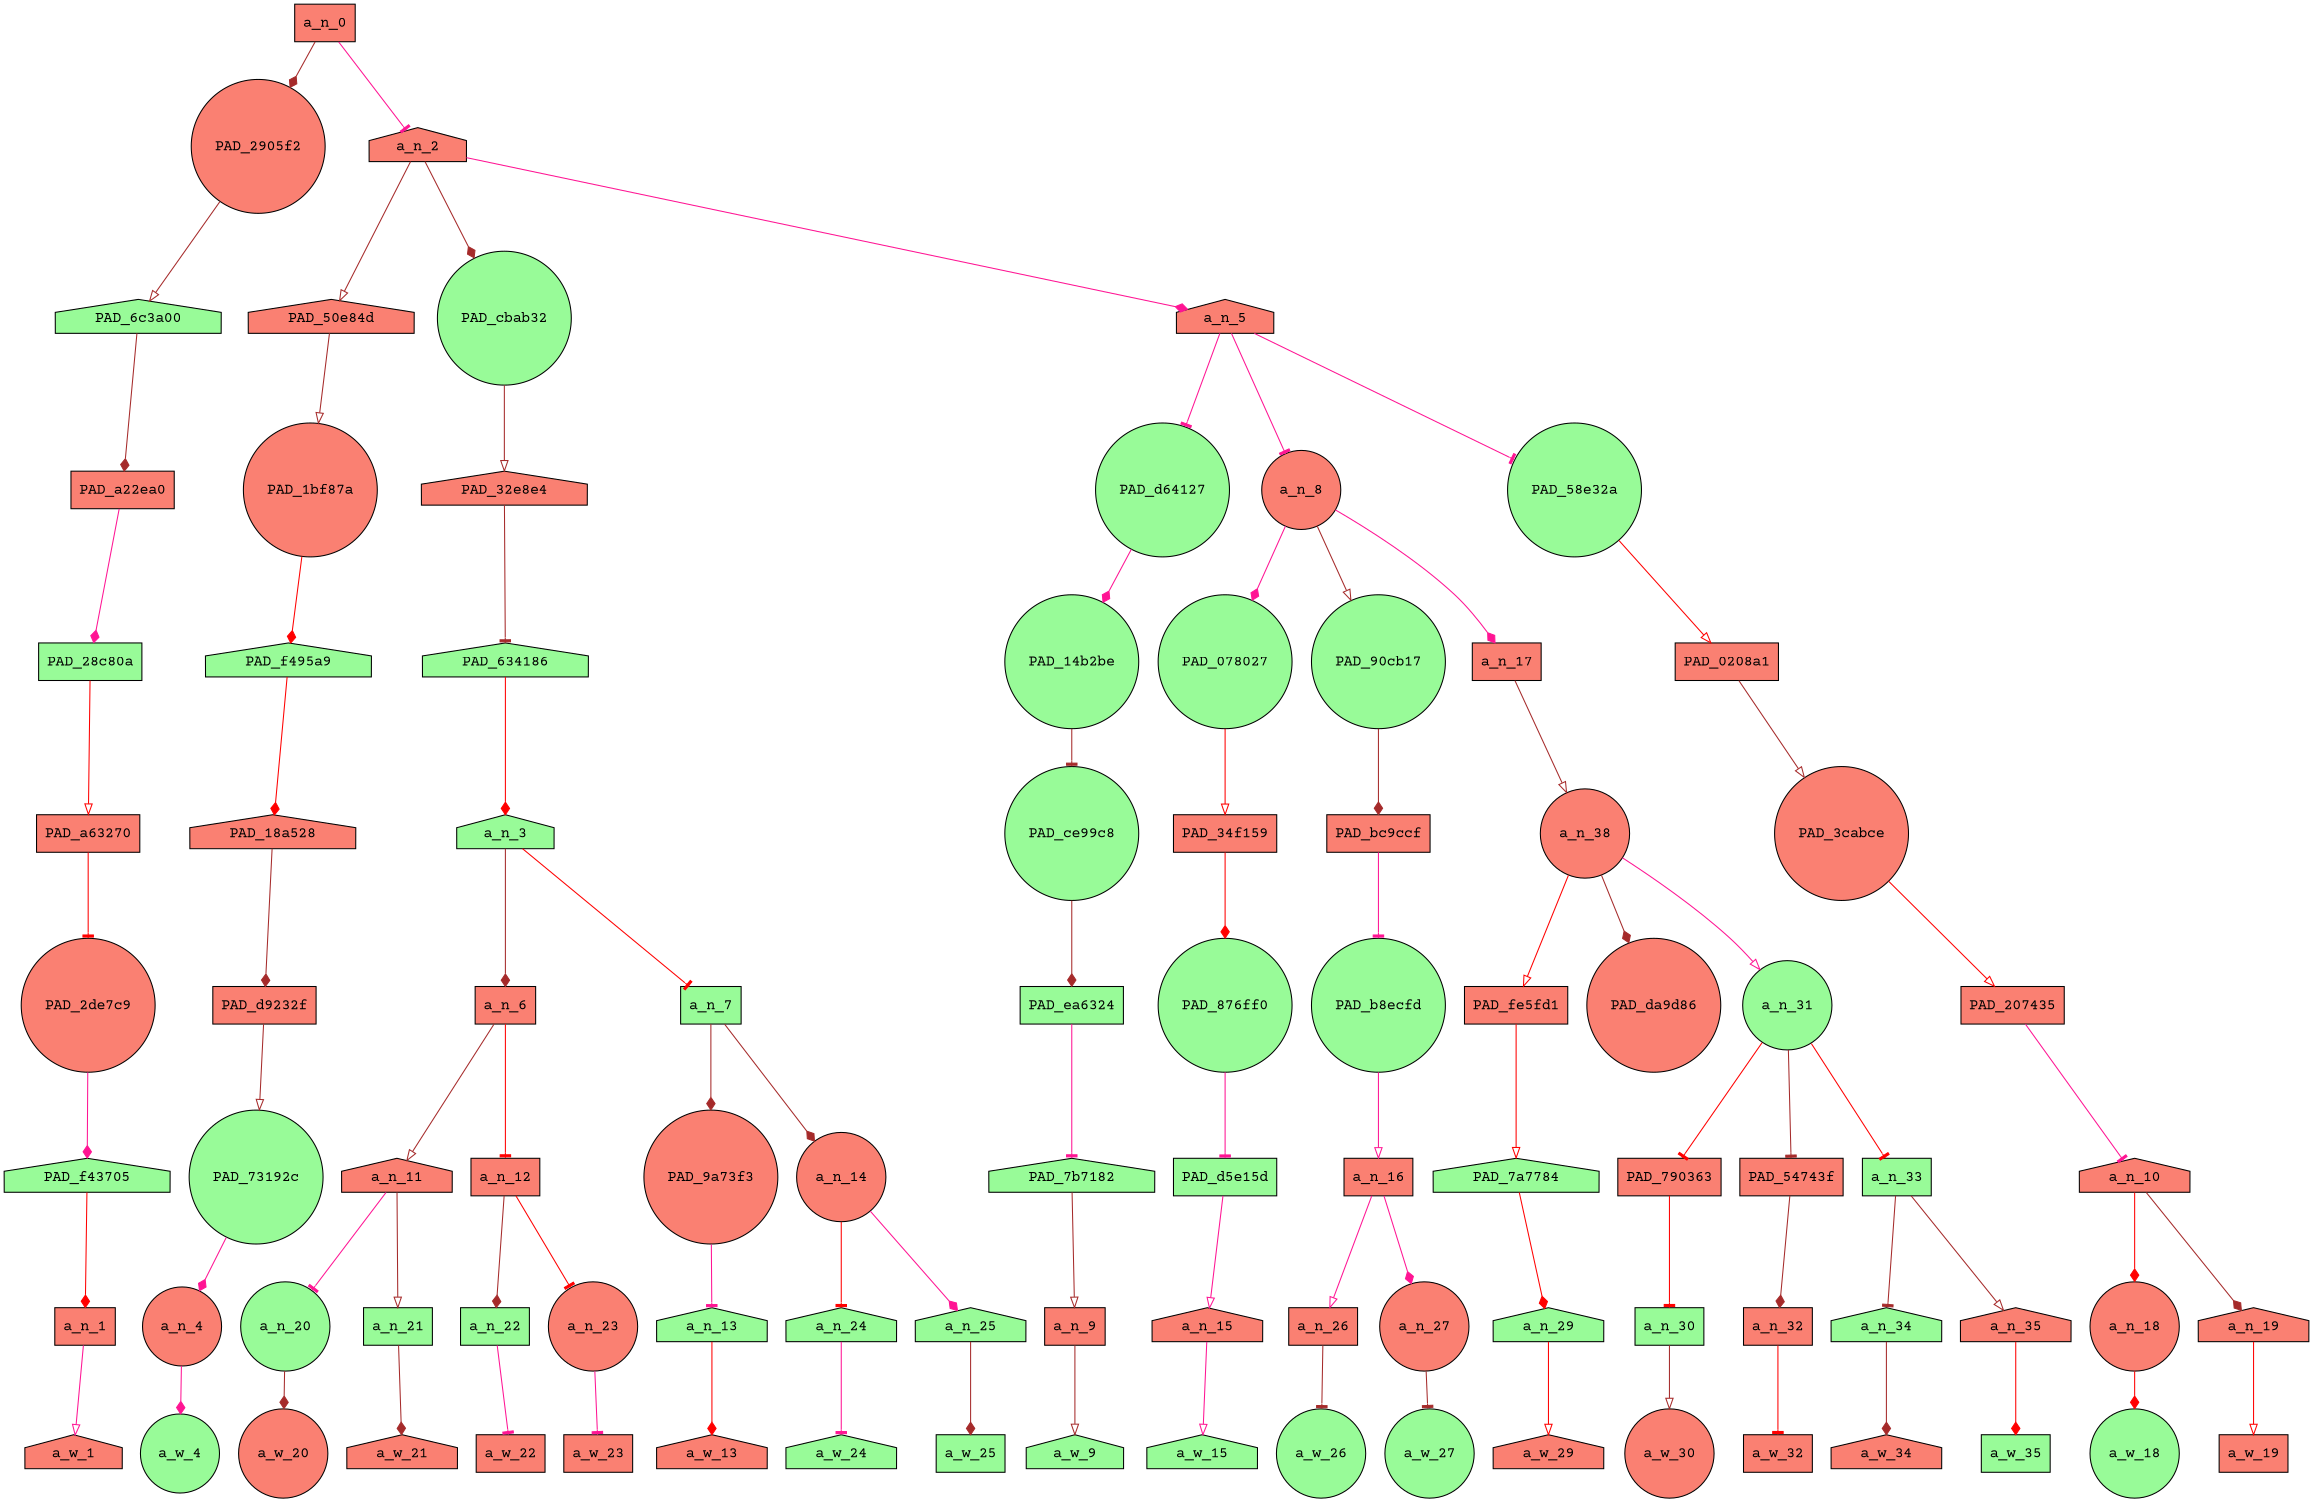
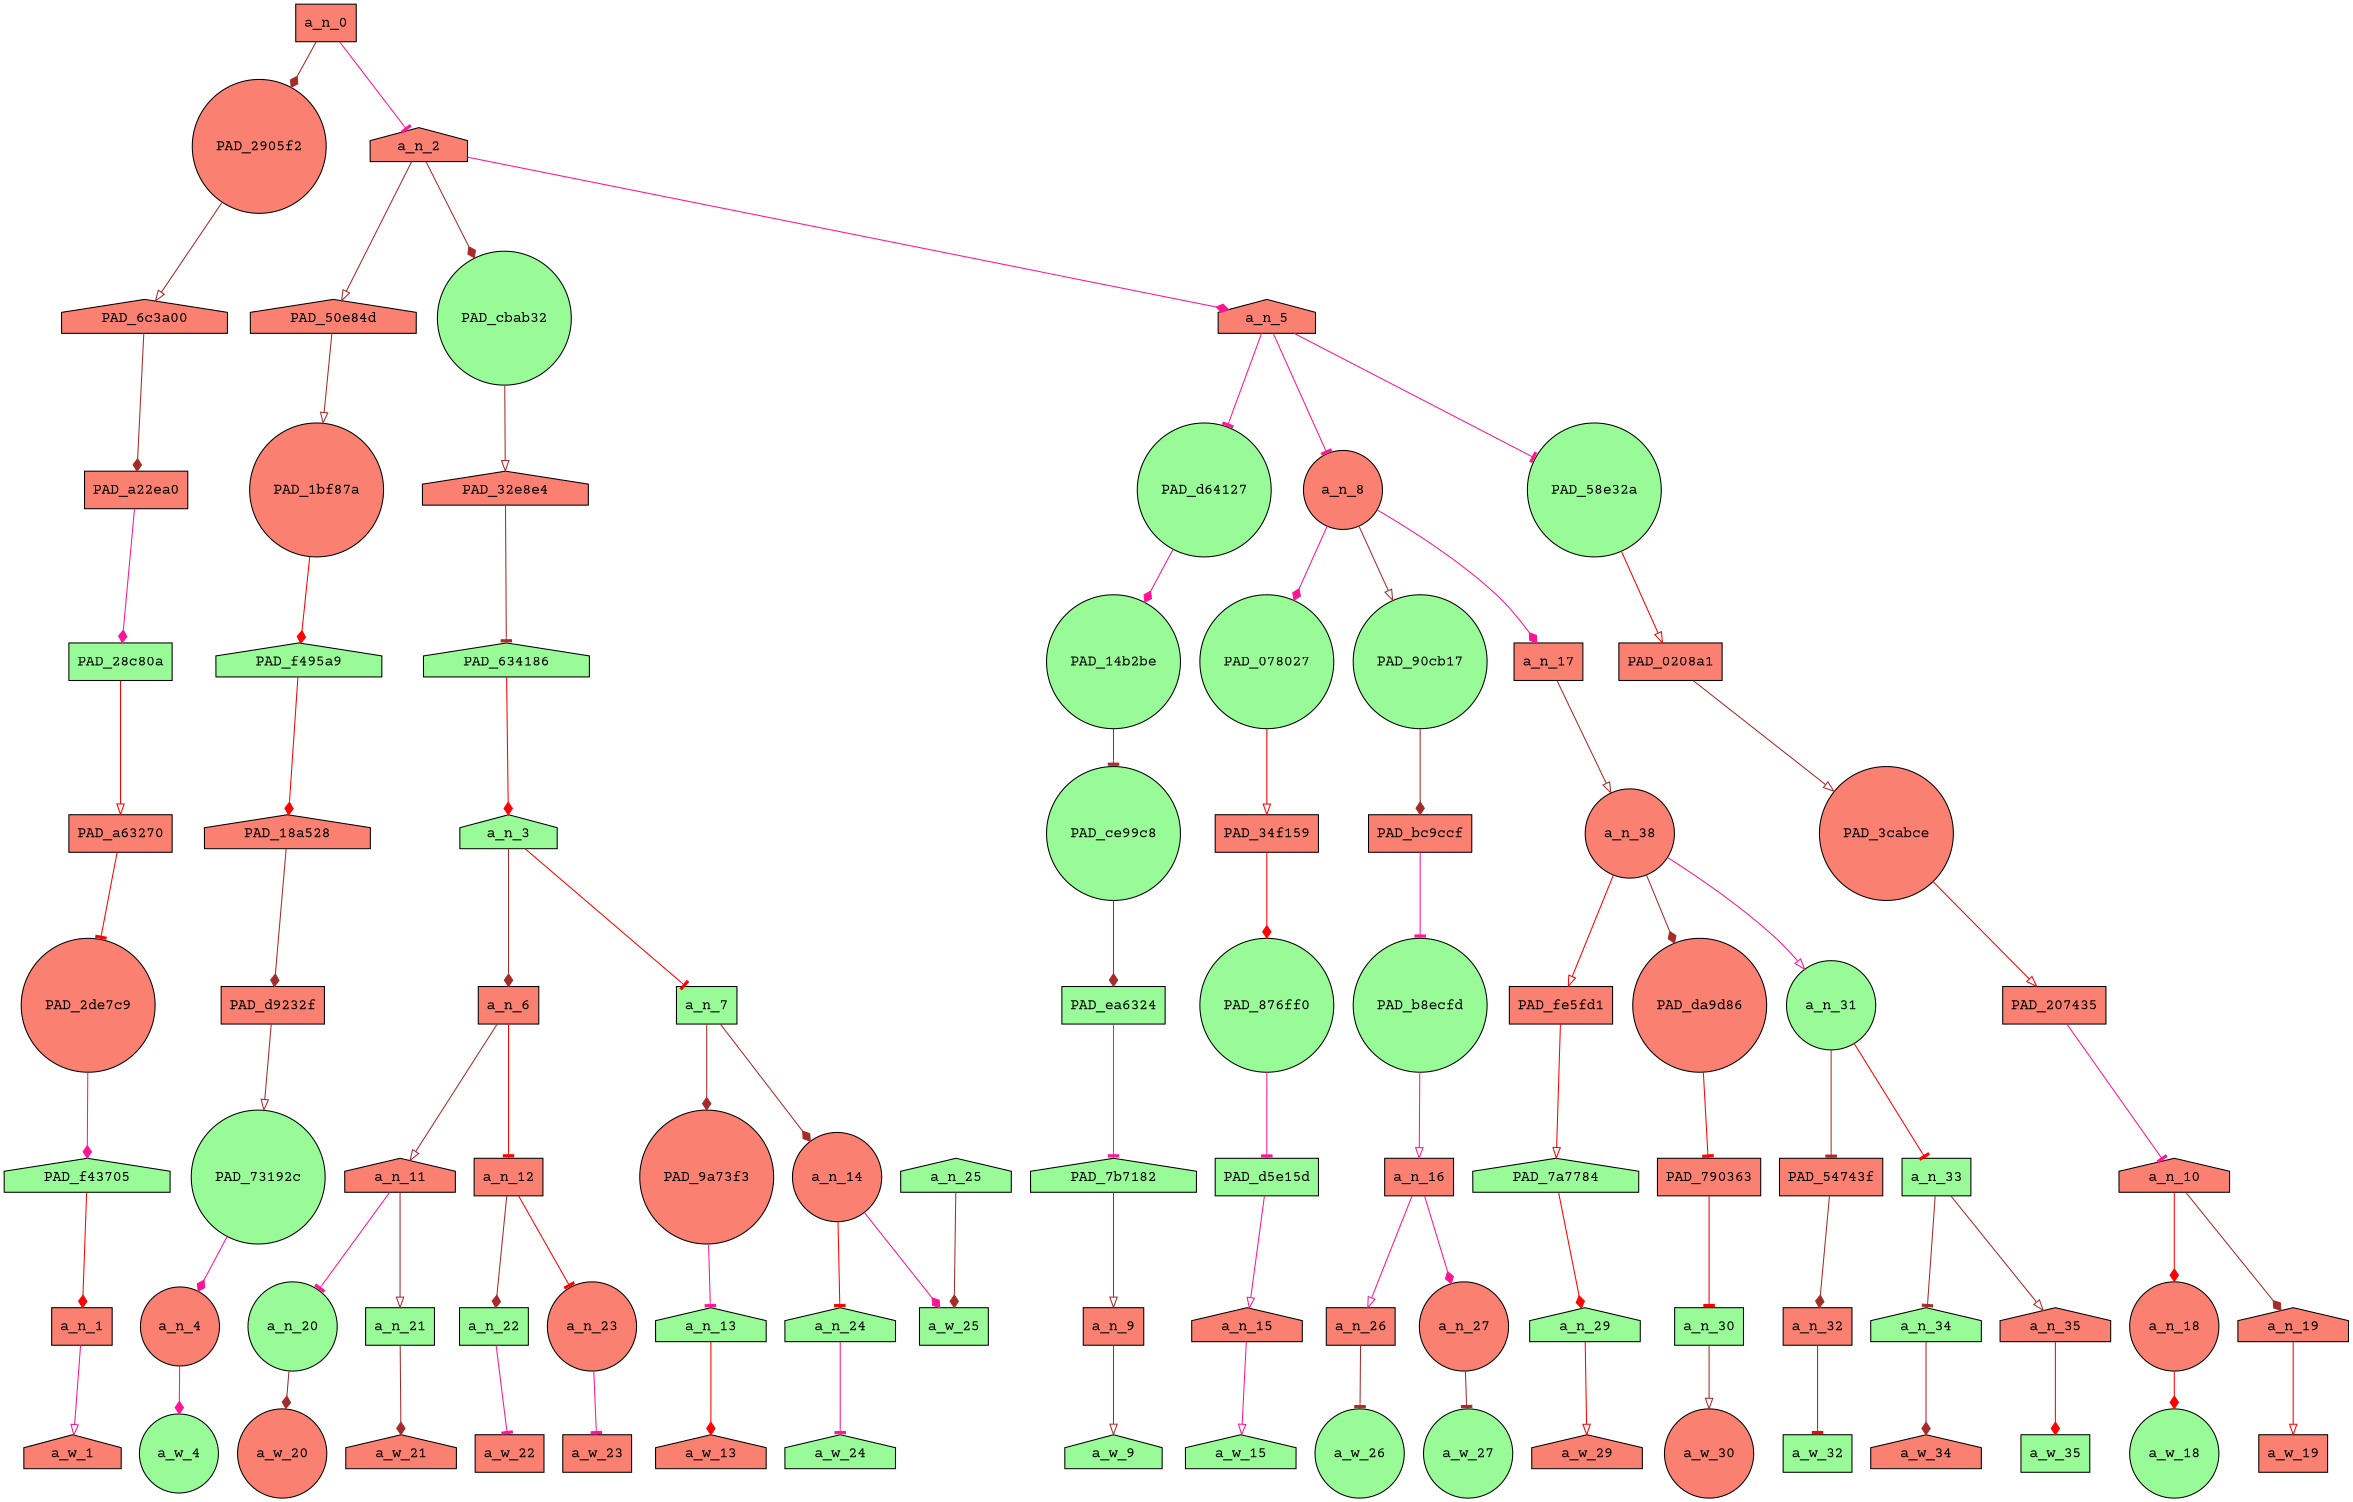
node "PAD_6c3a00": fillcolor palegreen -> salmon
edge "a_n_31" -> "PAD_790363": now "PAD_da9d86" -> "PAD_790363"
edge "a_n_14" -> "a_n_25": now "a_n_14" -> "a_w_25"
node "a_w_32": fillcolor salmon -> palegreen
